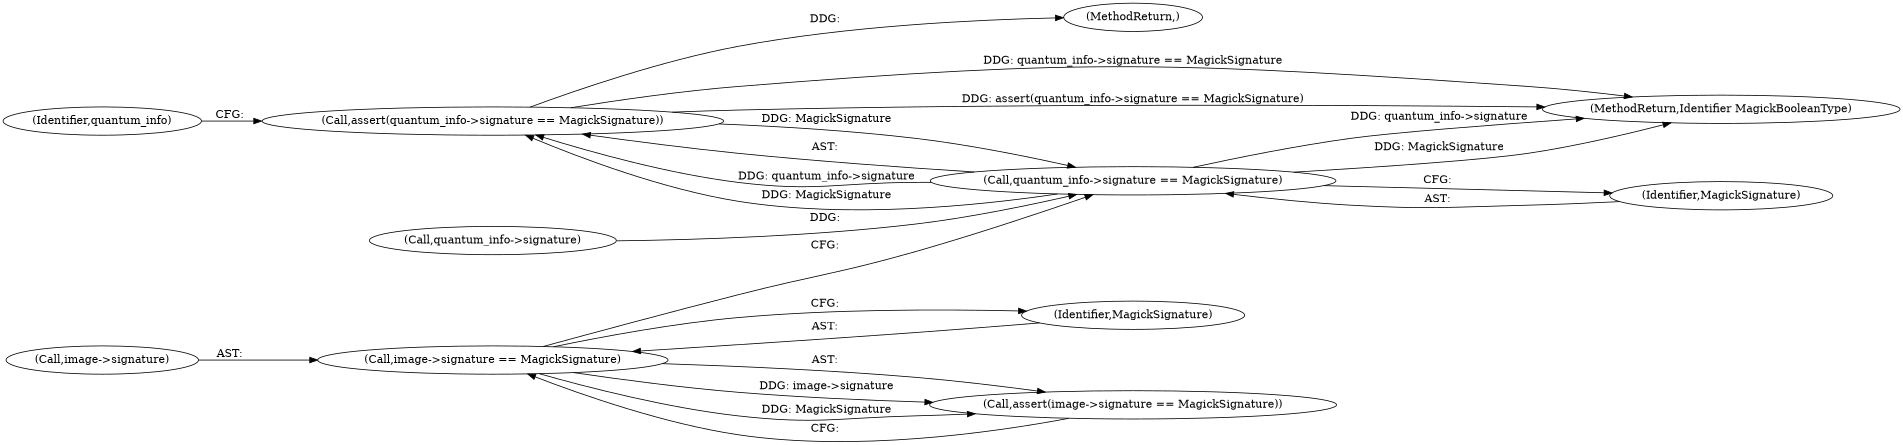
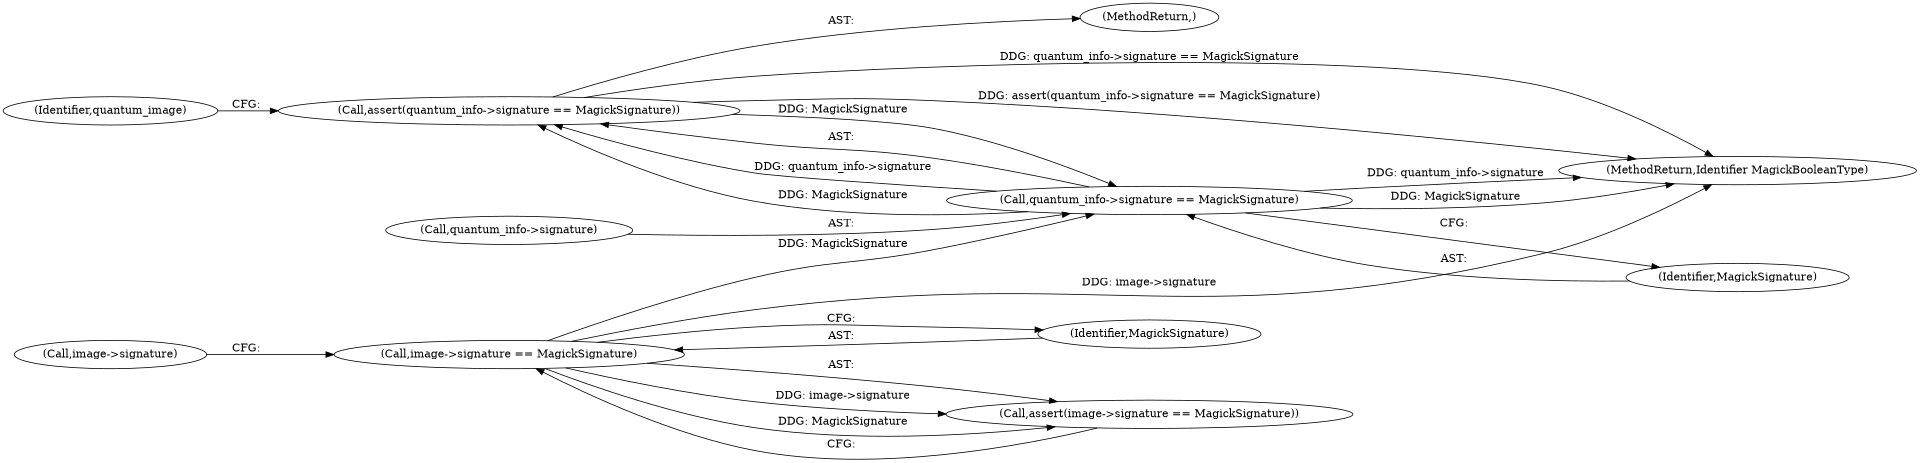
edge "(Call,assert(quantum_info->signature == MagickSignature))" -> "(MethodReturn,)": label "DDG: " -> "AST: "
node "(Identifier,quantum_info)": label "(Identifier,quantum_info)" -> "(Identifier,quantum_image)"
edge "(Call,quantum_info->signature)" -> "(Call,quantum_info->signature == MagickSignature)": label "DDG: " -> "AST: "
edge "(Call,image->signature == MagickSignature)" -> "(Call,quantum_info->signature == MagickSignature)": label "CFG: " -> "DDG: MagickSignature"
edge "(Call,image->signature == MagickSignature)" -> "(MethodReturn,Identifier MagickBooleanType)": added, label "DDG: image->signature"
edge "(Call,image->signature)" -> "(Call,image->signature == MagickSignature)": label "AST: " -> "CFG: "
